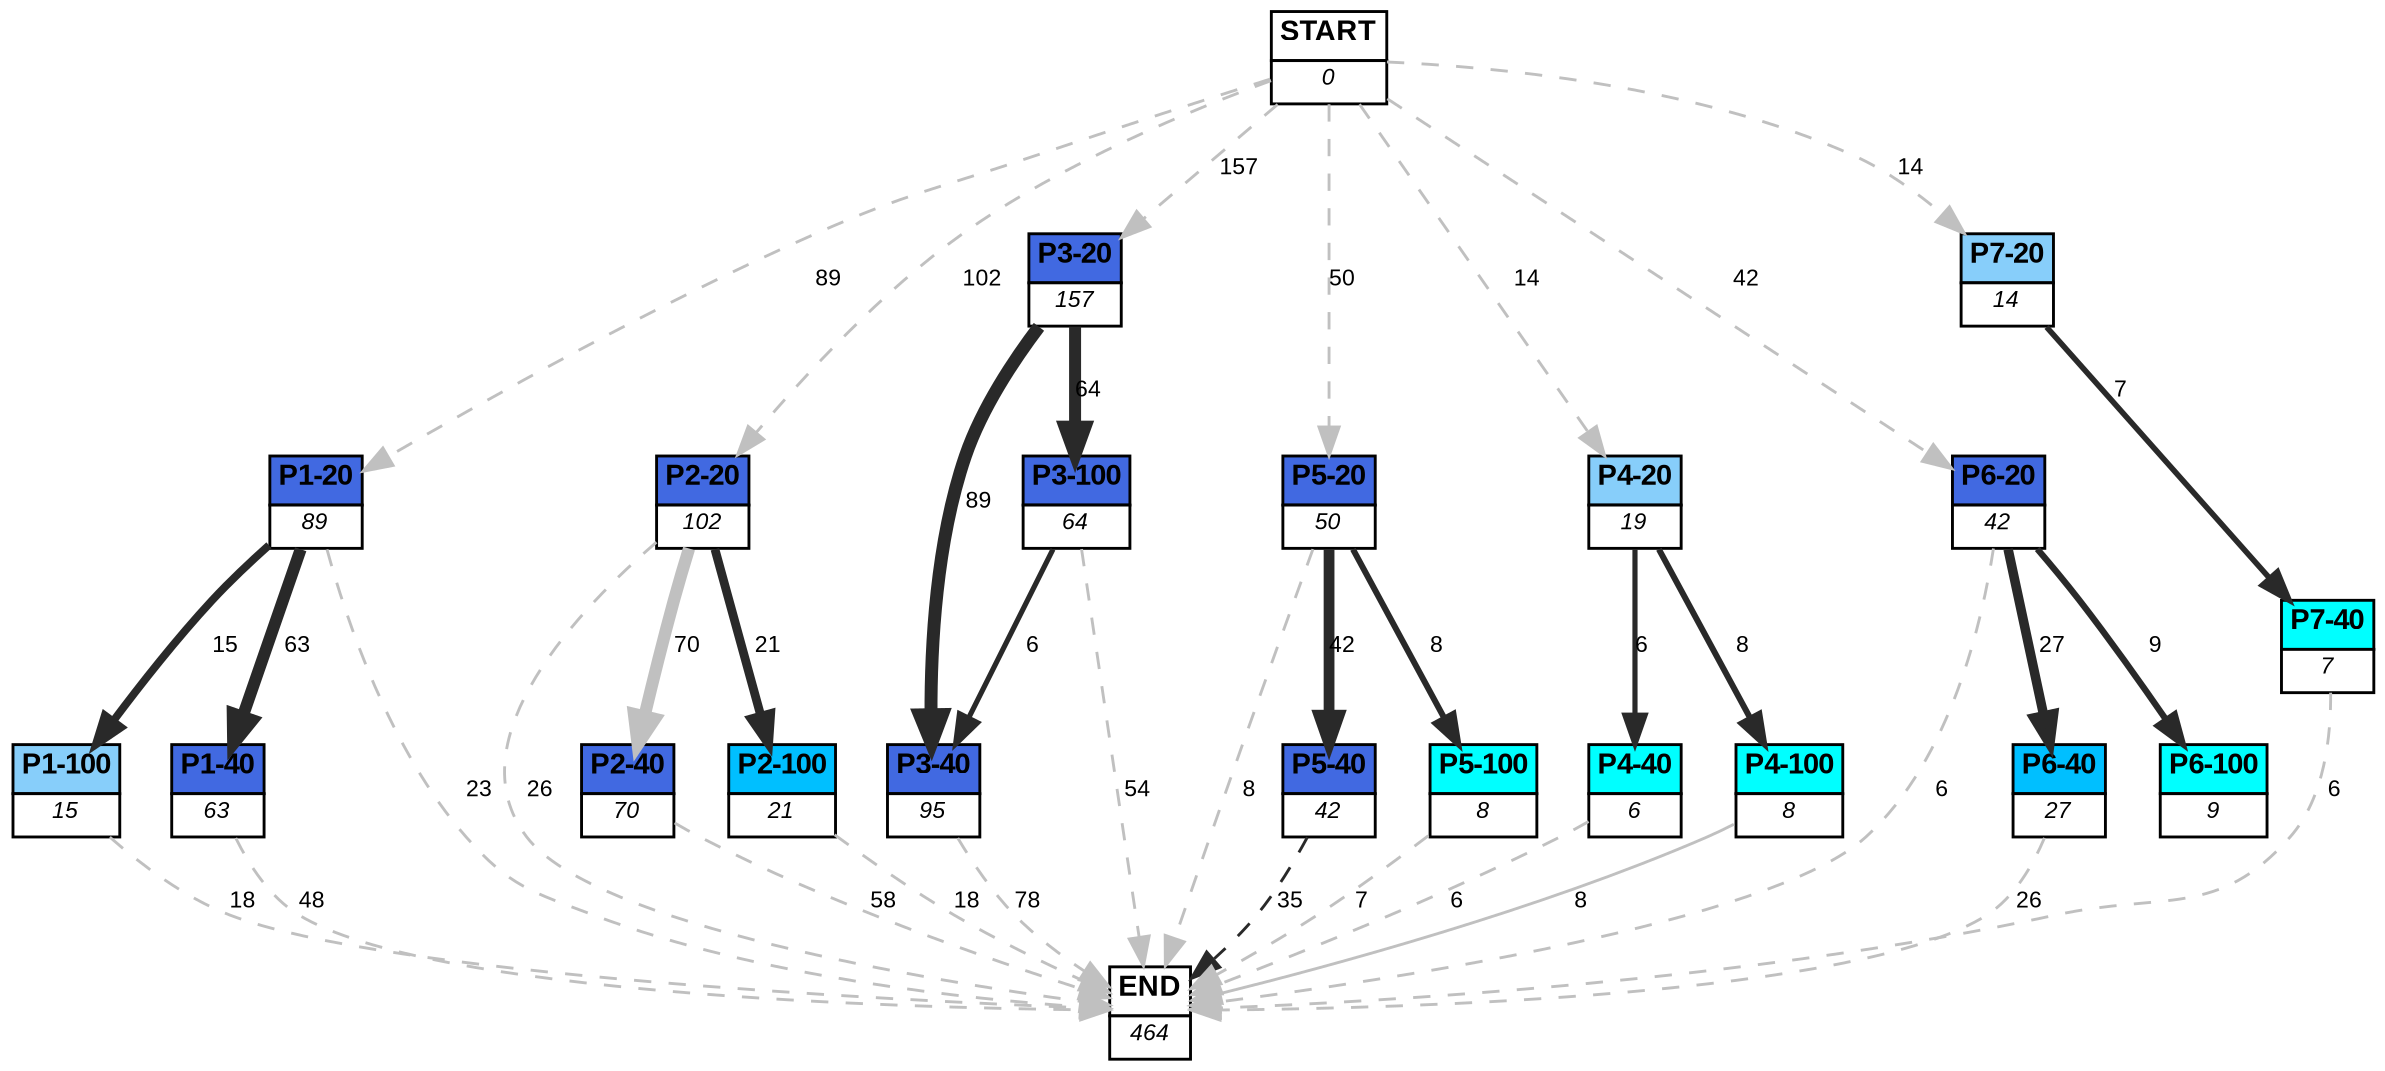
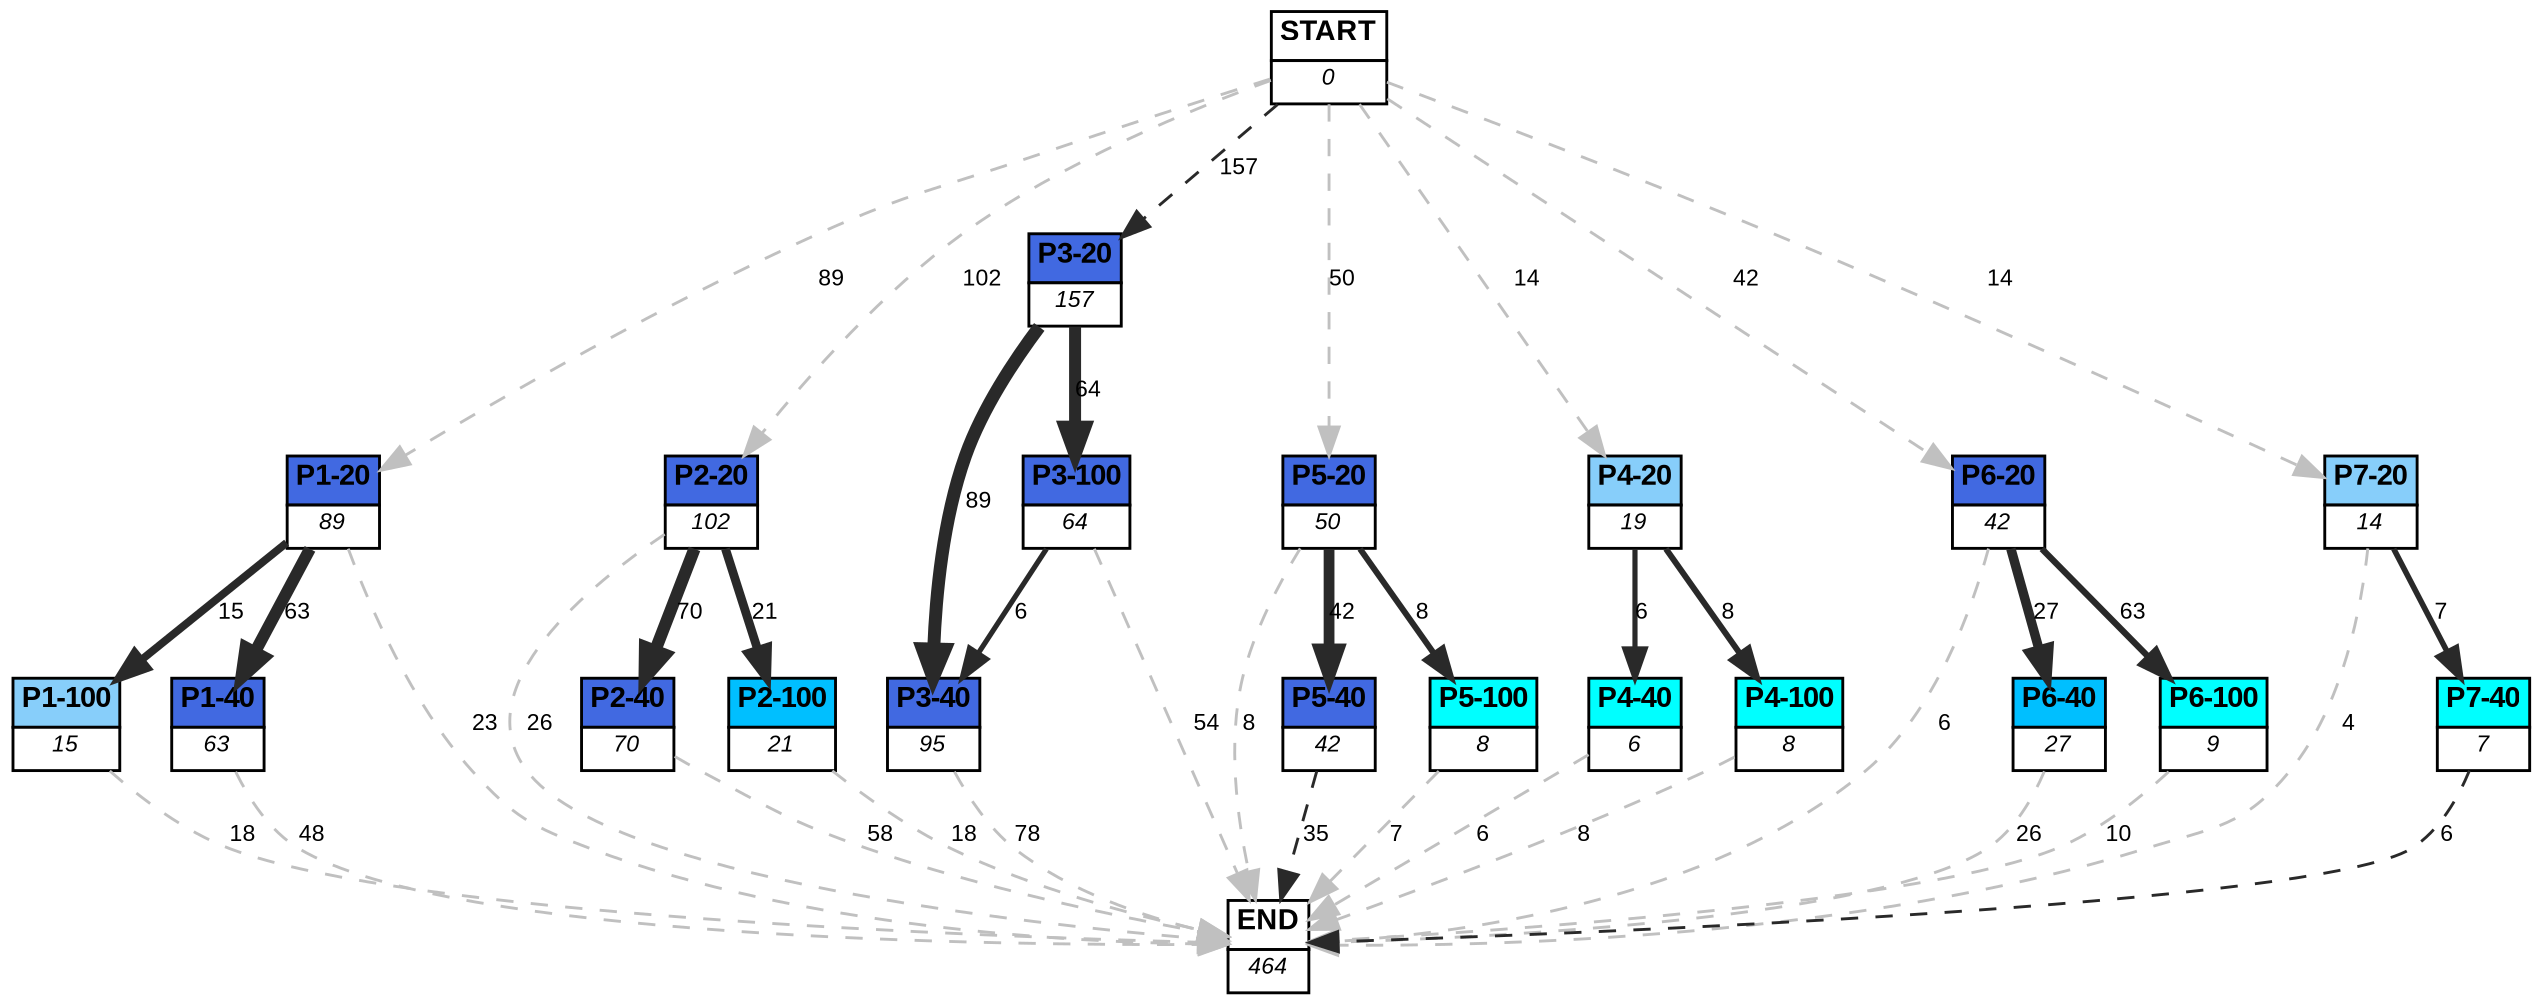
edge "START" -> "P3-20": color grey -> grey16
edge "P2-20" -> "P2-40": color grey -> grey16
edge "P6-20" -> "P6-100": label "9" -> "63"
edge "P7-20" -> "END": added, label "4"
edge "P6-100" -> "END": added, label "10"
edge "P4-100" -> "END": style solid -> dashed
edge "P7-40" -> "END": color grey -> grey16
